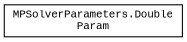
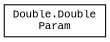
node "MPSolverParameters.Double Param": label "MPSolverParameters.Double Param" -> "Double.Double Param"
